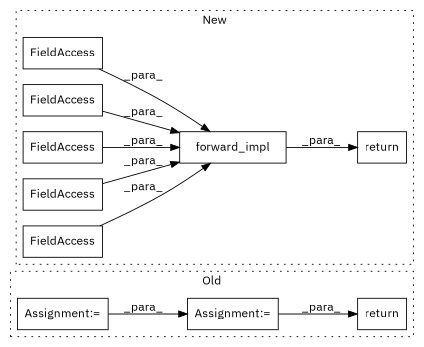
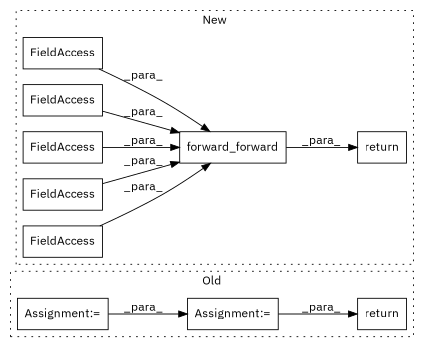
node "forward_impl": label "forward_impl" -> "forward_forward"
